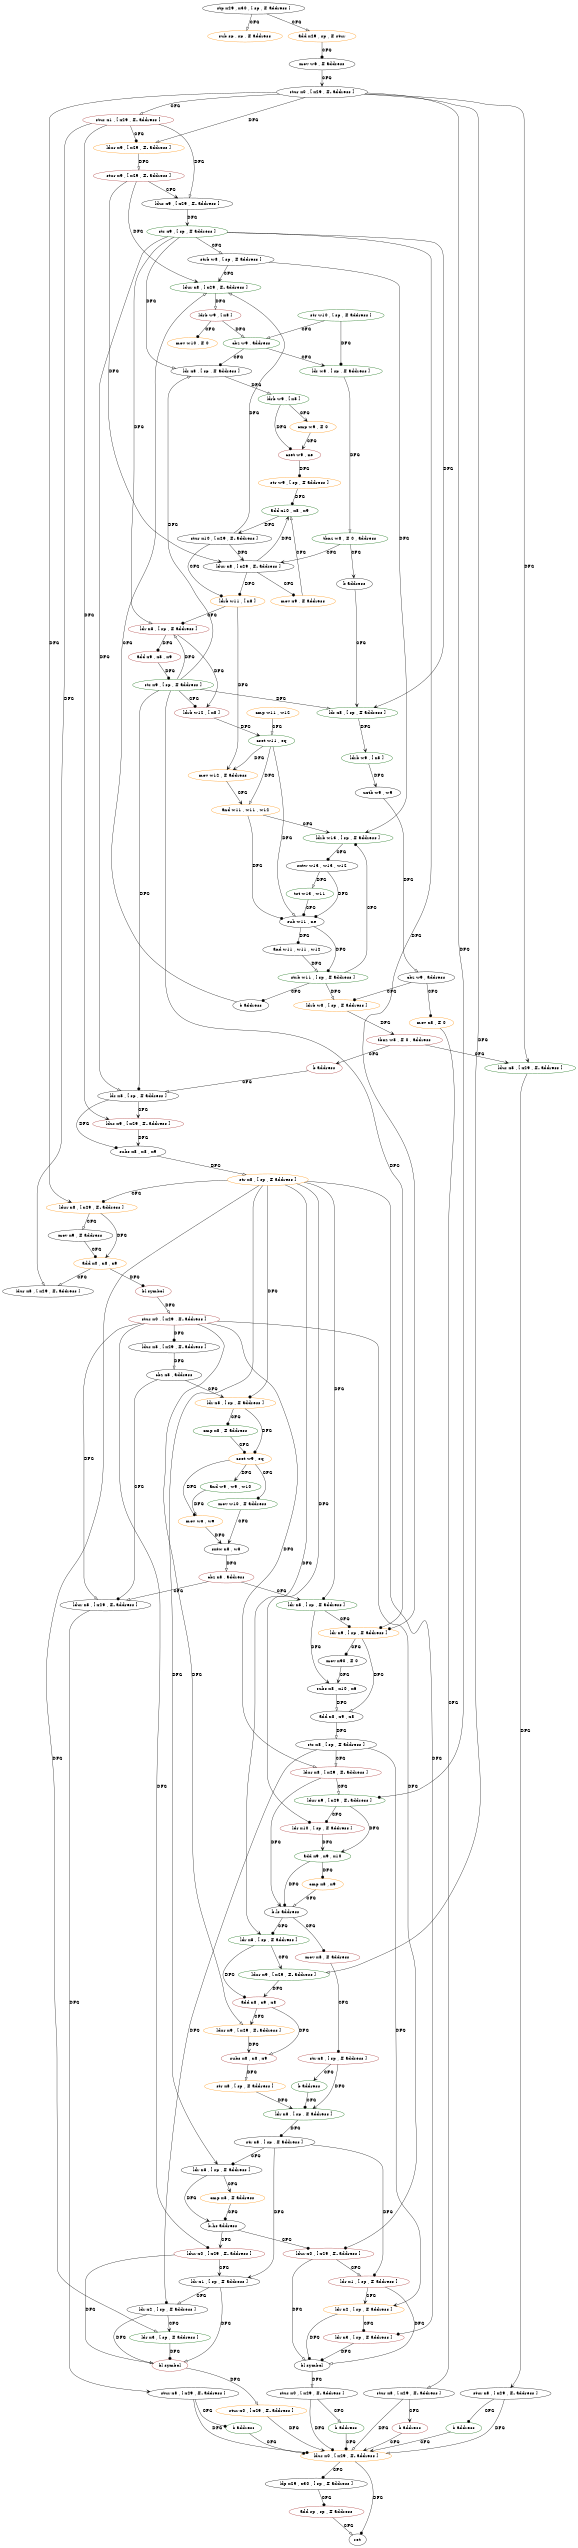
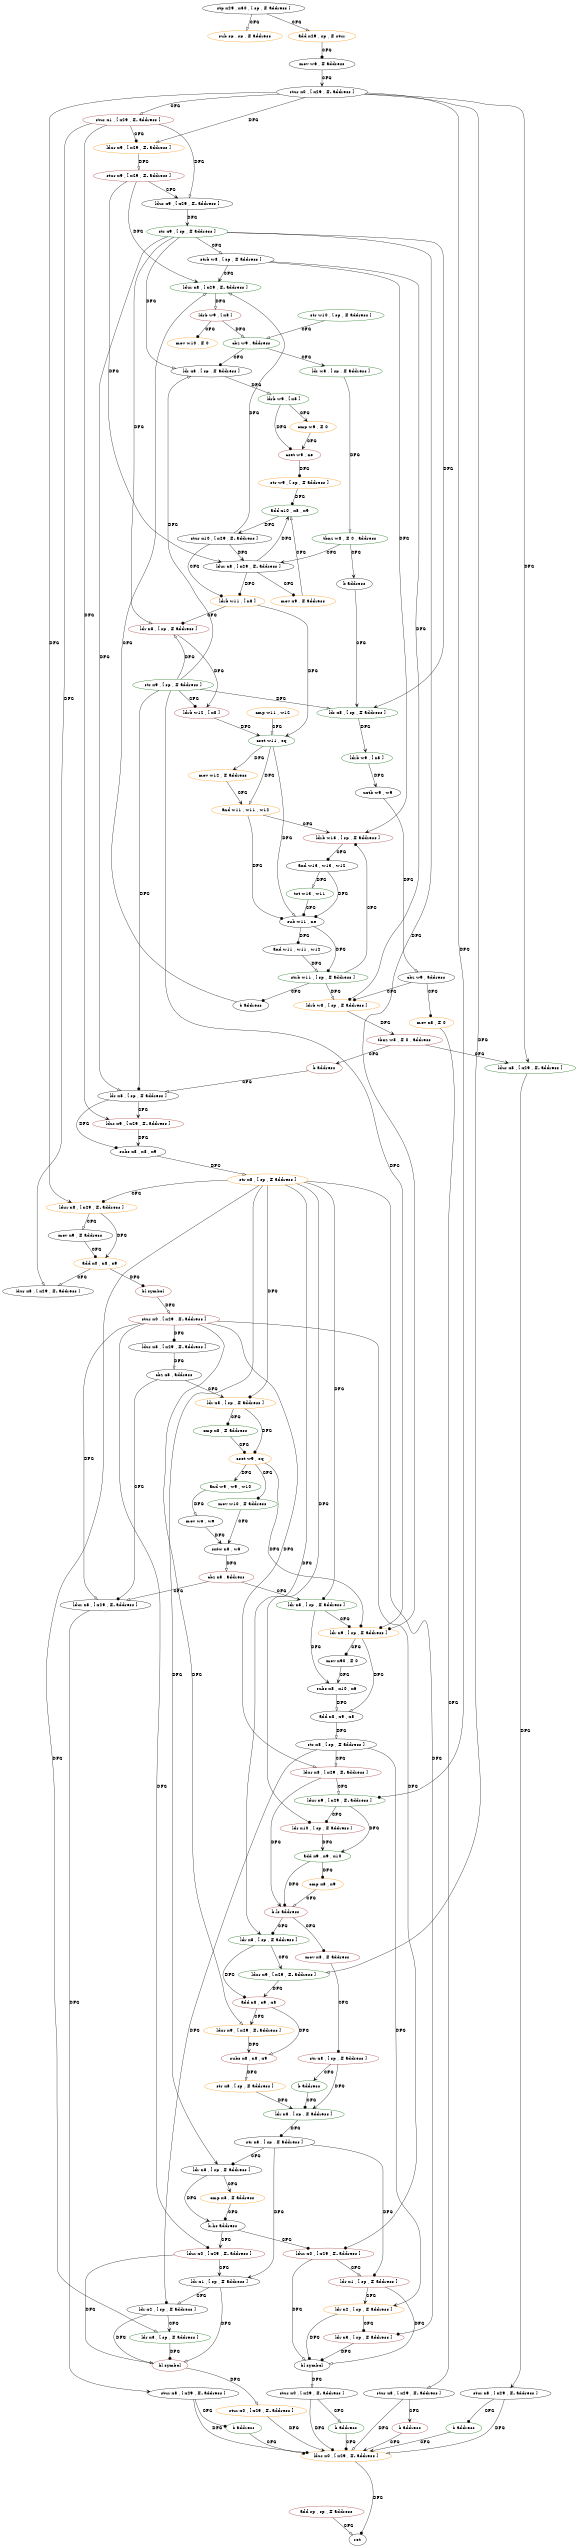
edge "str w10 , [ sp , # address ]" -> "ldr w8 , [ sp , # address ]": removed, label "DFG"
edge "strb w8 , [ sp , # address ]" -> "ldrb w8 , [ sp , # address ]": added, label "DFG"
node "add x9 , x8 , x9": removed
edge "ldrb w11 , [ x8 ]" -> "mov w12 , # address": now "ldrb w11 , [ x8 ]" -> "cset w11 , eq"
node "ldrb w13 , [ sp , # address ]": color darkgreen -> brown
node "sxtw w13 , w13 , w12": label "sxtw w13 , w13 , w12" -> "and w13 , w13 , w12"
edge "cset w9 , eq" -> "mov w8 , w9": now "cset w9 , eq" -> "ldr x9 , [ sp , # address ]"
node "mov w8 , w9": color darkorange -> black
node "b.ls address": color black -> brown
node "ldp x29 , x30 , [ sp , # address ]": removed
